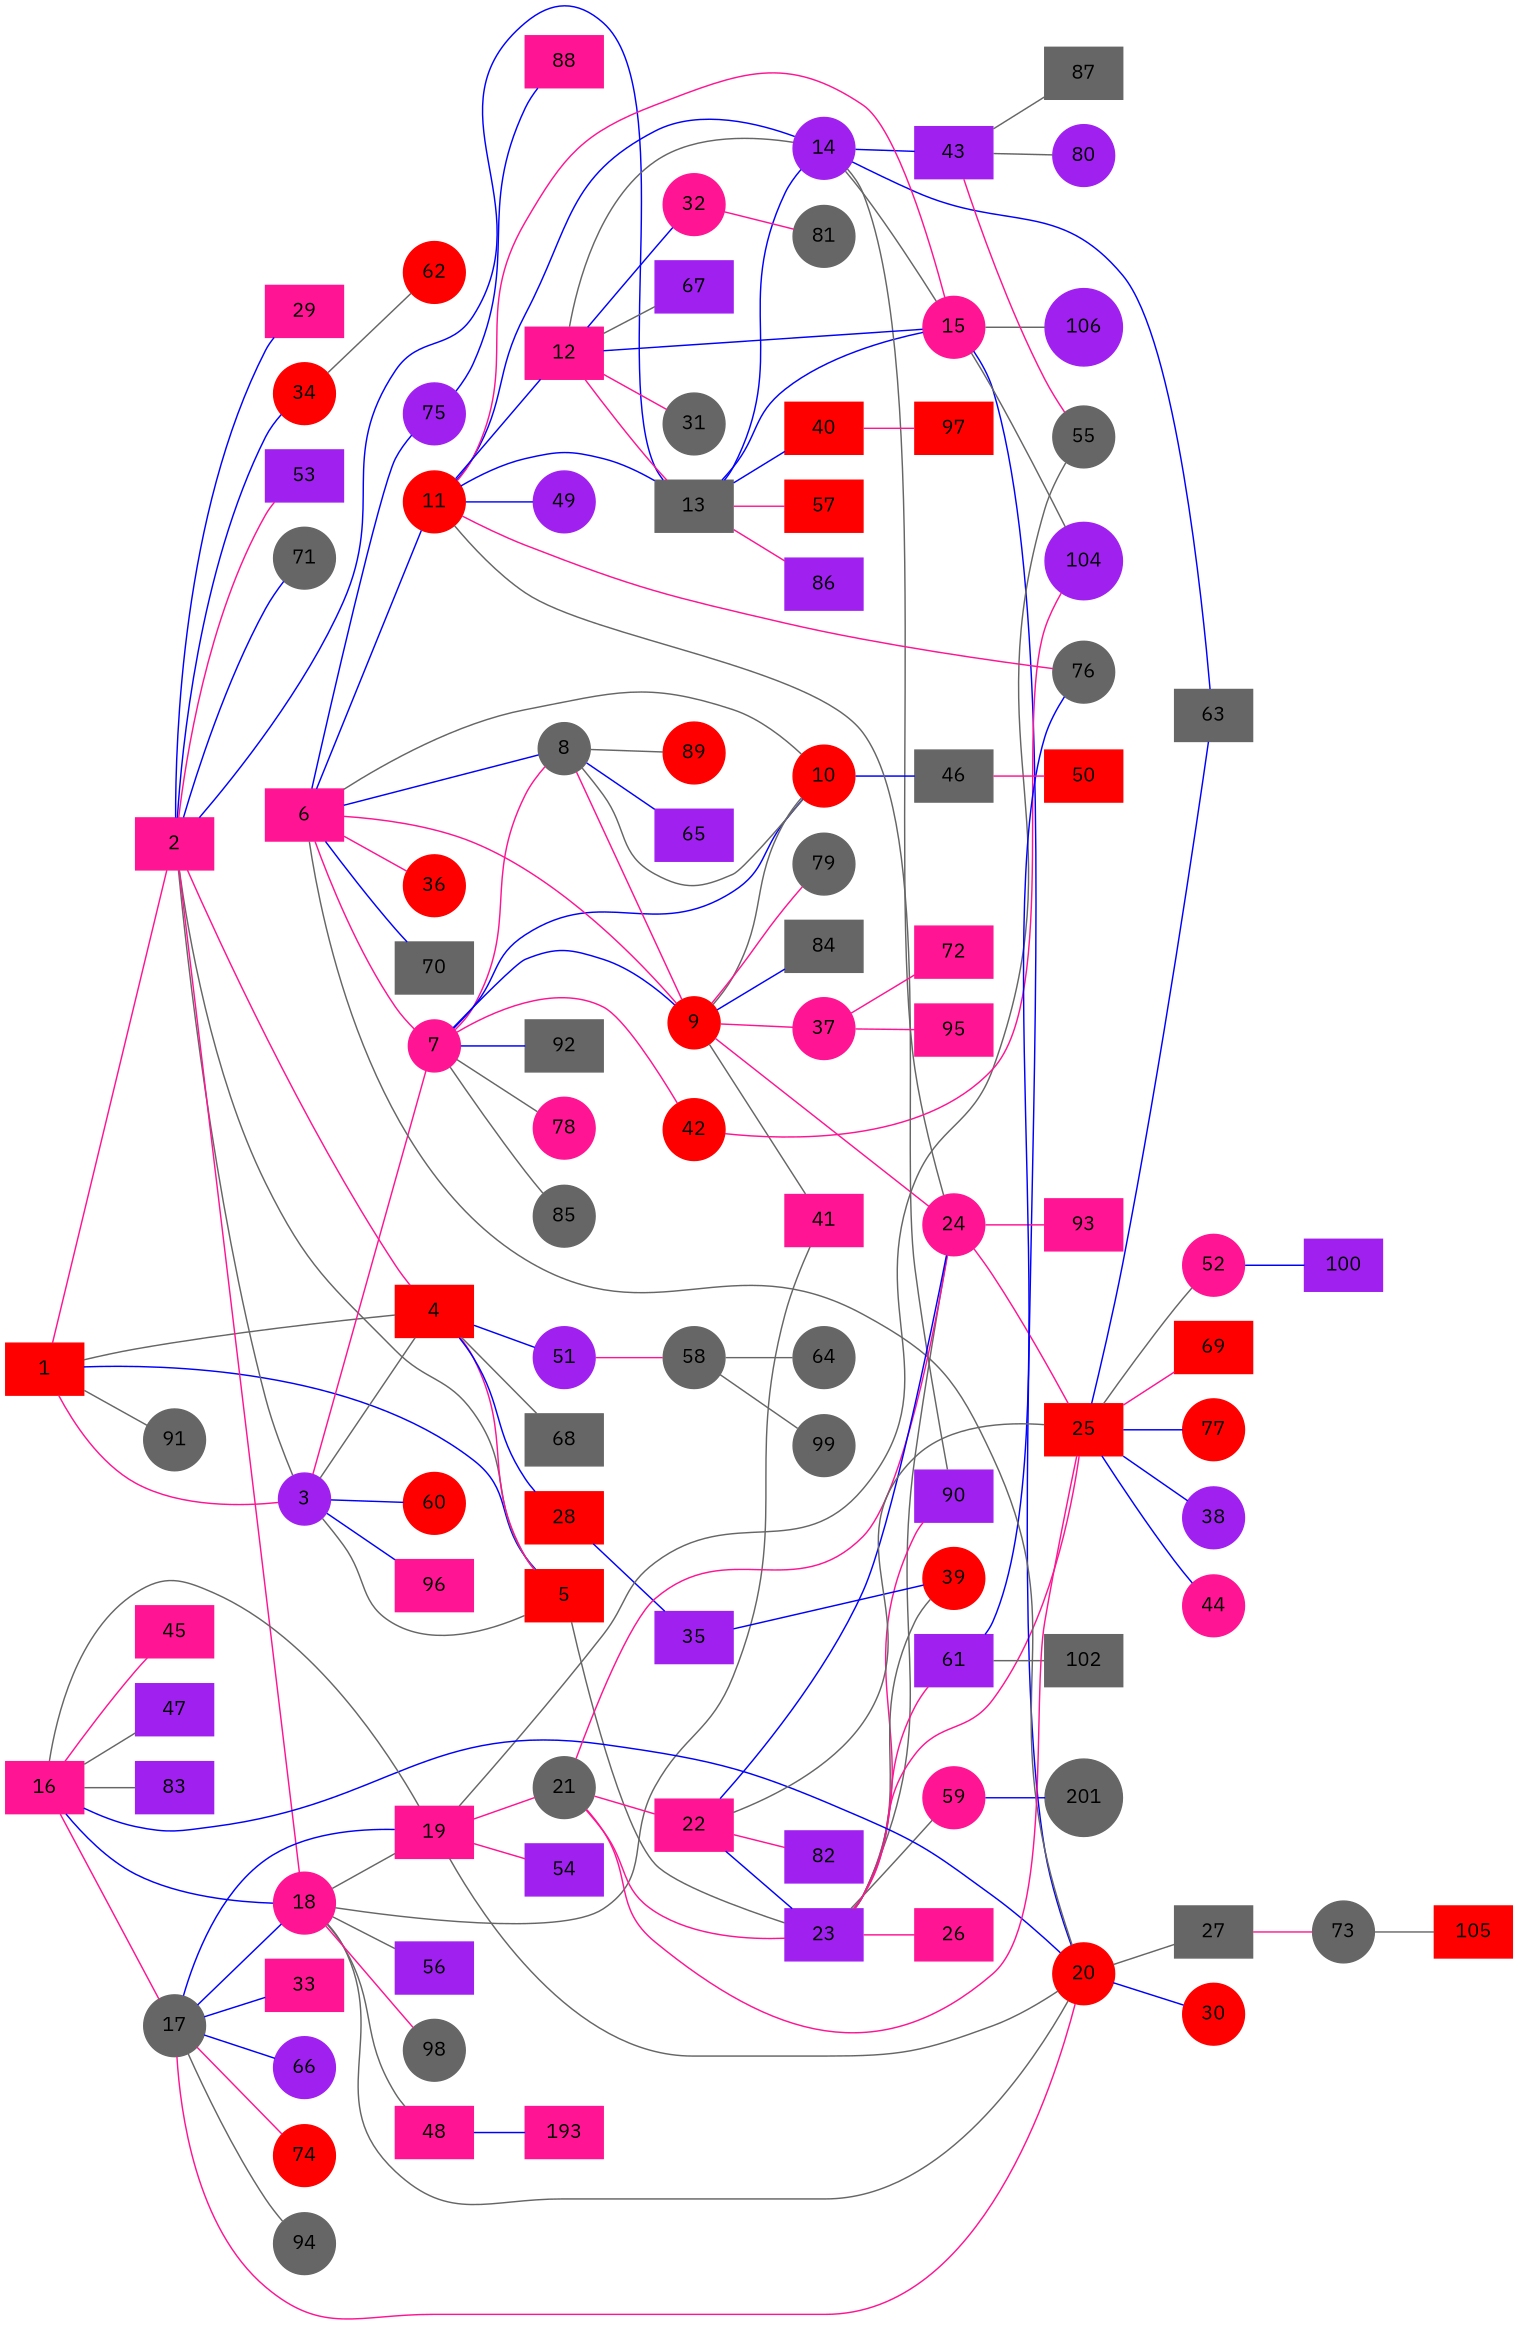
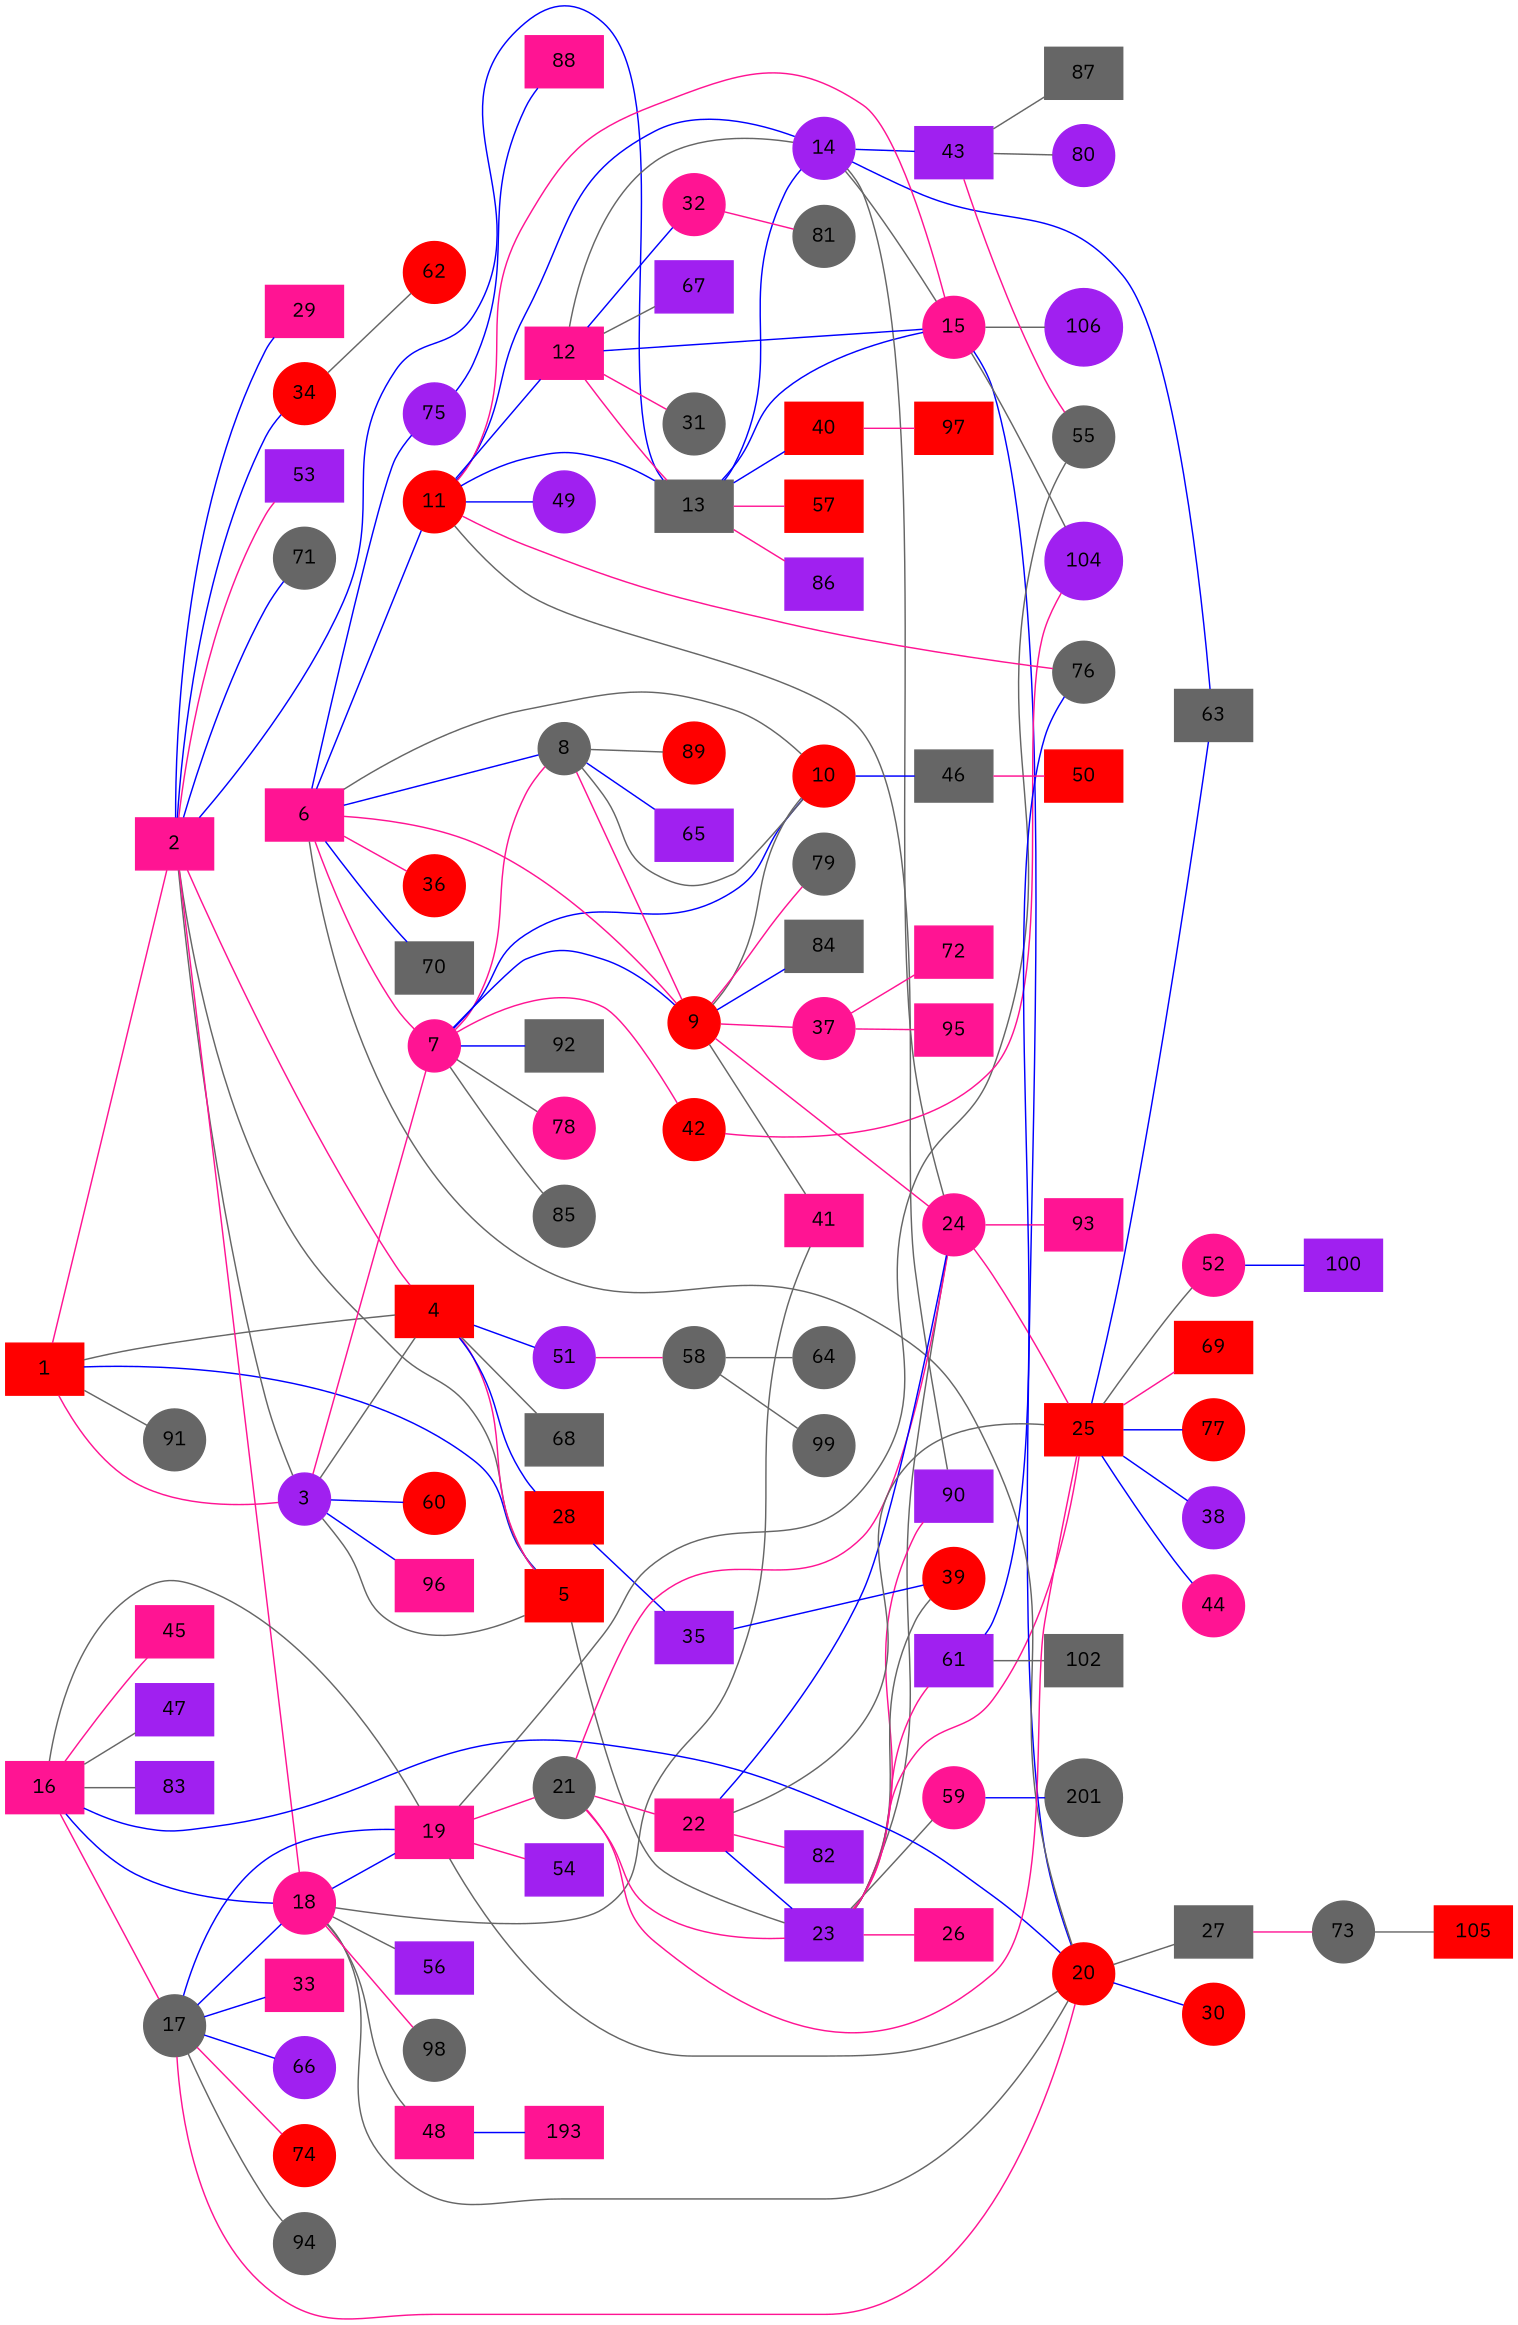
edge "19" -- "18": color gray40 -> blue
